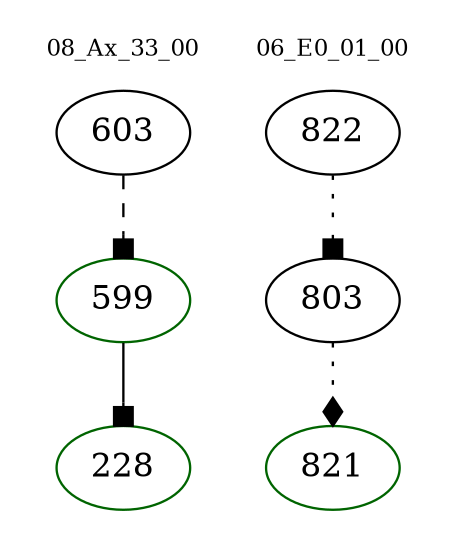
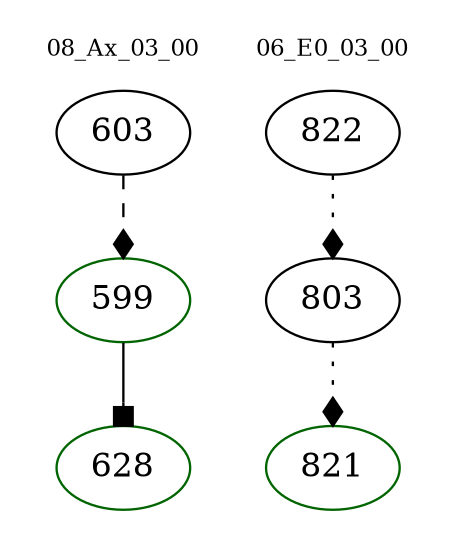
cluster "08_Ax_33_00": label "08_Ax_33_00" -> "08_Ax_03_00"
cluster "06_E0_01_00": label "06_E0_01_00" -> "06_E0_03_00"
edge "822" -> "803": arrowhead box -> diamond
edge "603" -> "599": arrowhead box -> diamond
node "228": label "228" -> "628"
